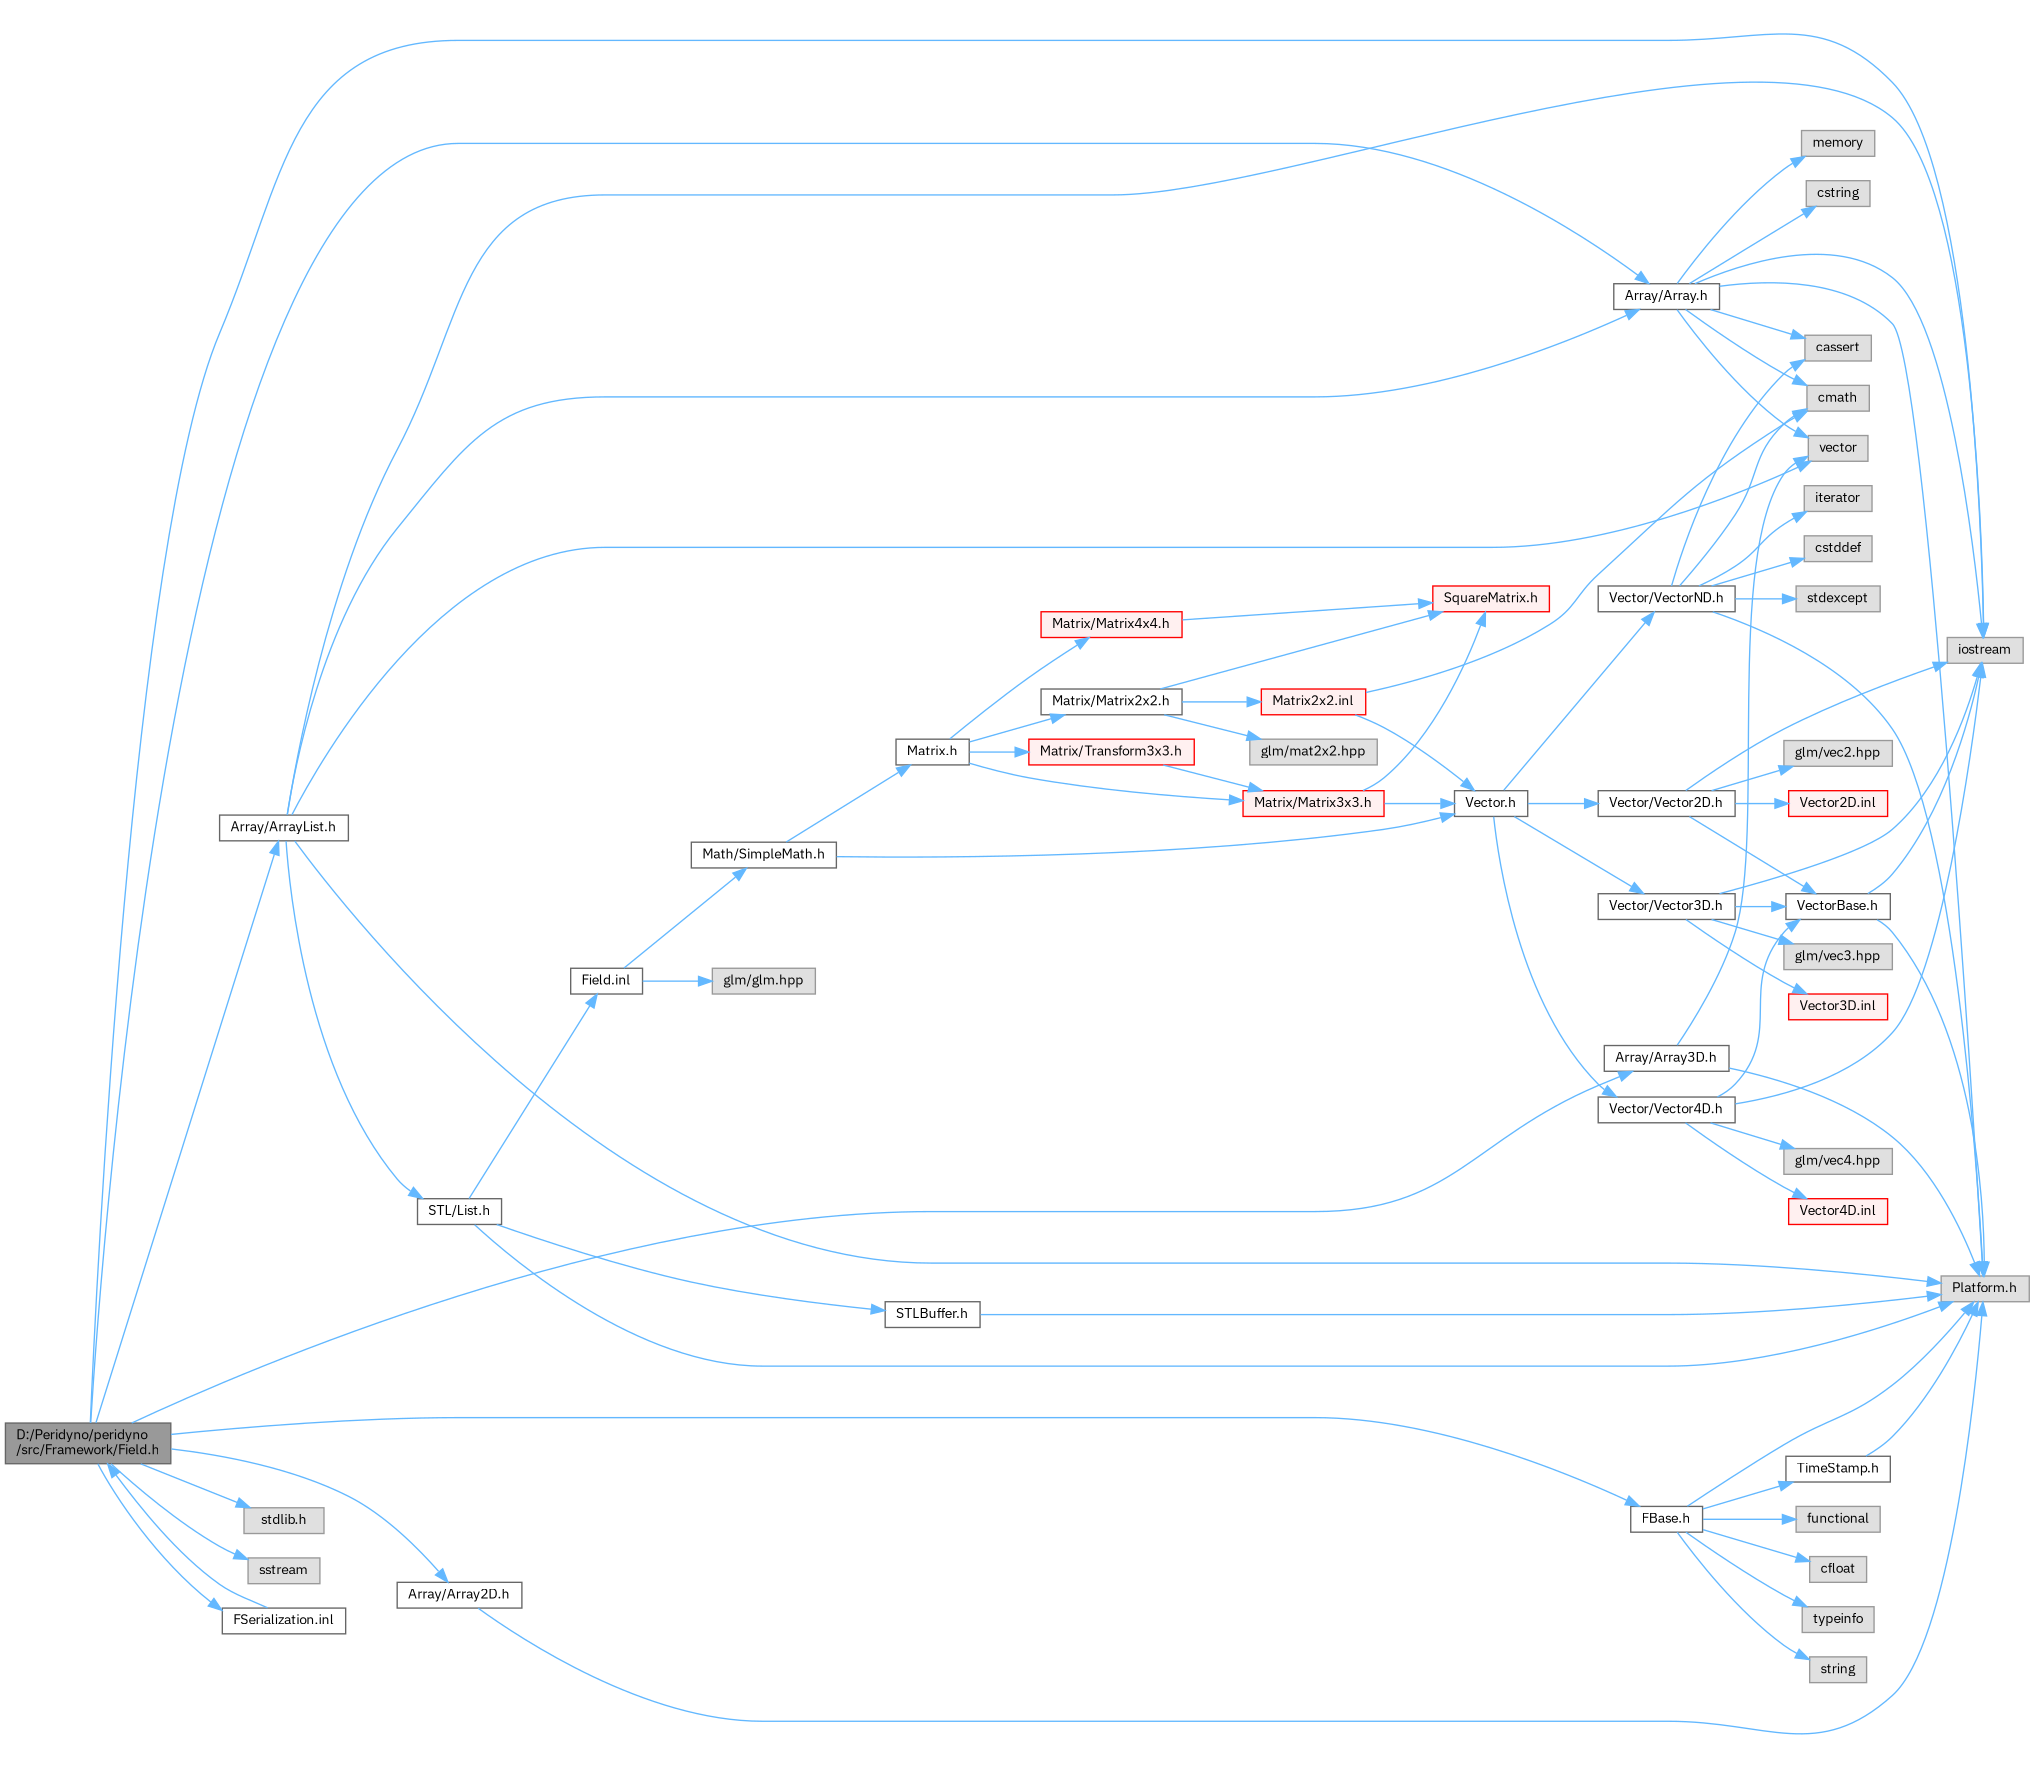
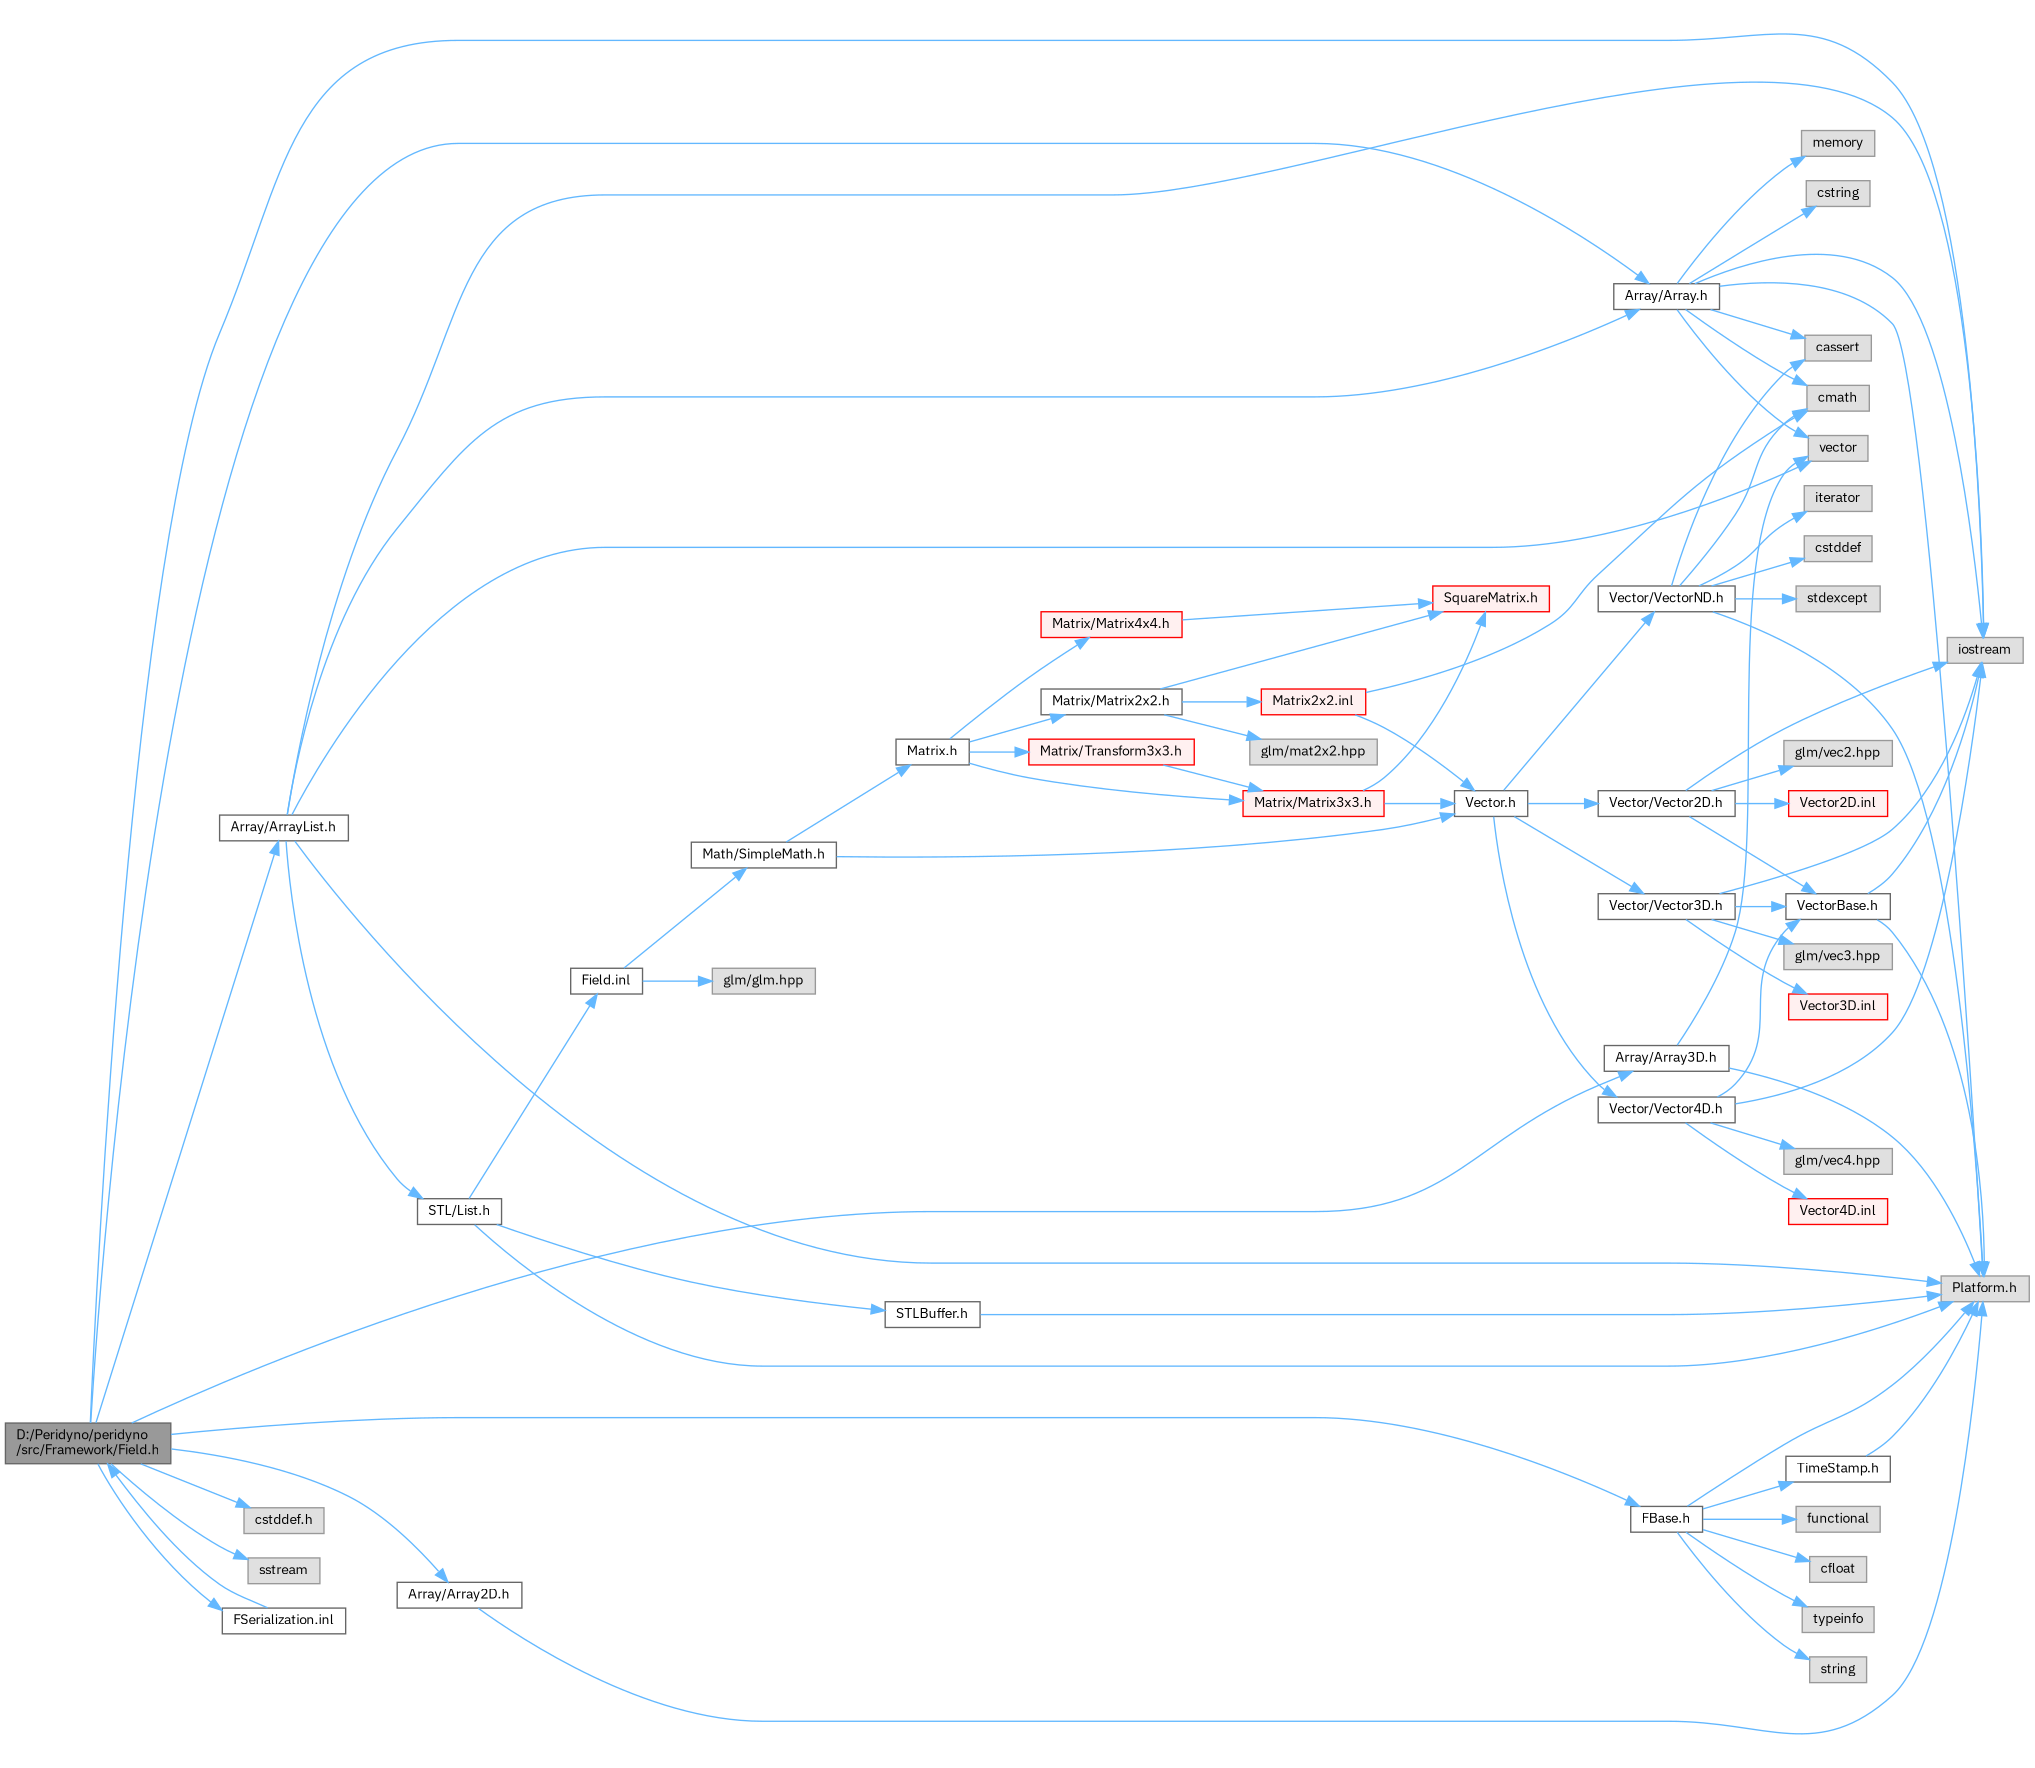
node "stdlib.h": label "stdlib.h" -> "cstddef.h"
